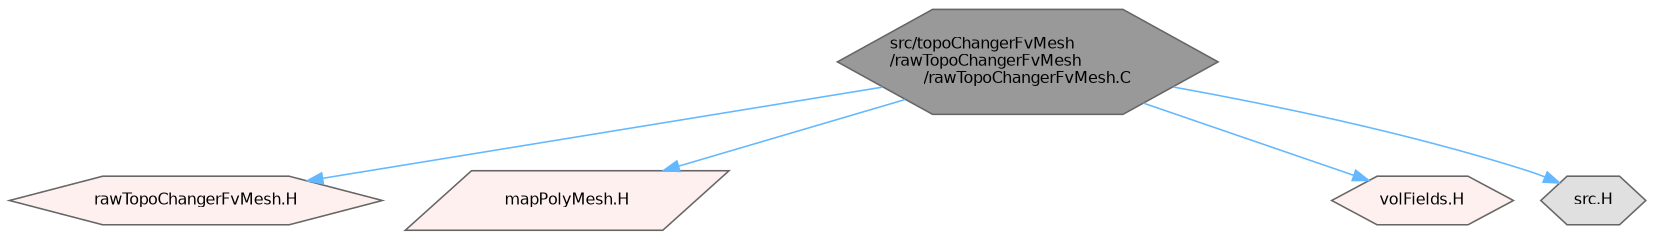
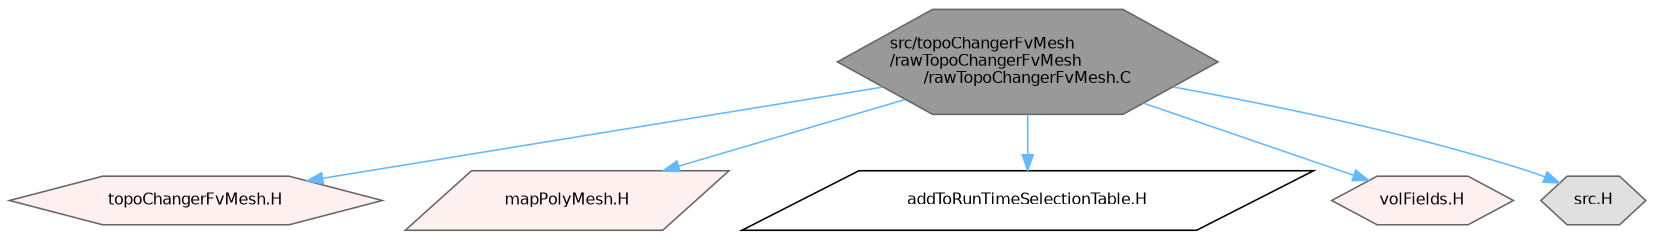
node "rawTopoChangerFvMesh.H": label "rawTopoChangerFvMesh.H" -> "topoChangerFvMesh.H"
node "addToRunTimeSelectionTable.H": added
